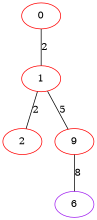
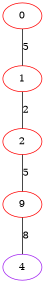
edge "0" -- "1": label "2" -> "5"
edge "1" -- "9": now "2" -- "9"
node "6": label "6" -> "4"
